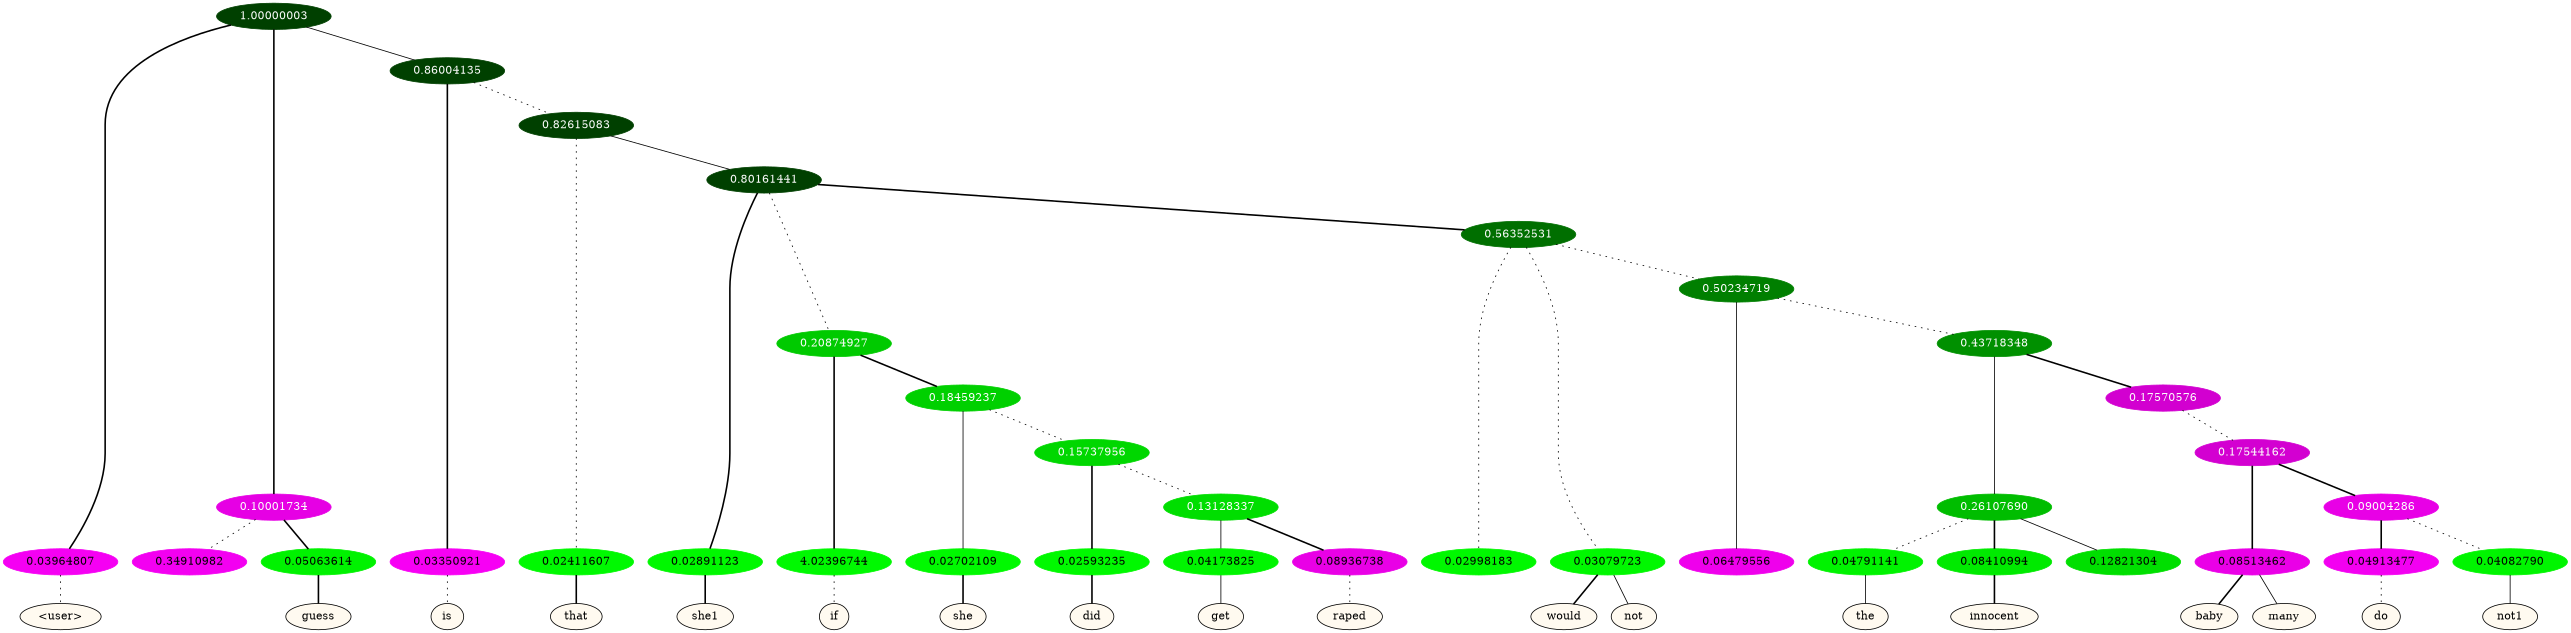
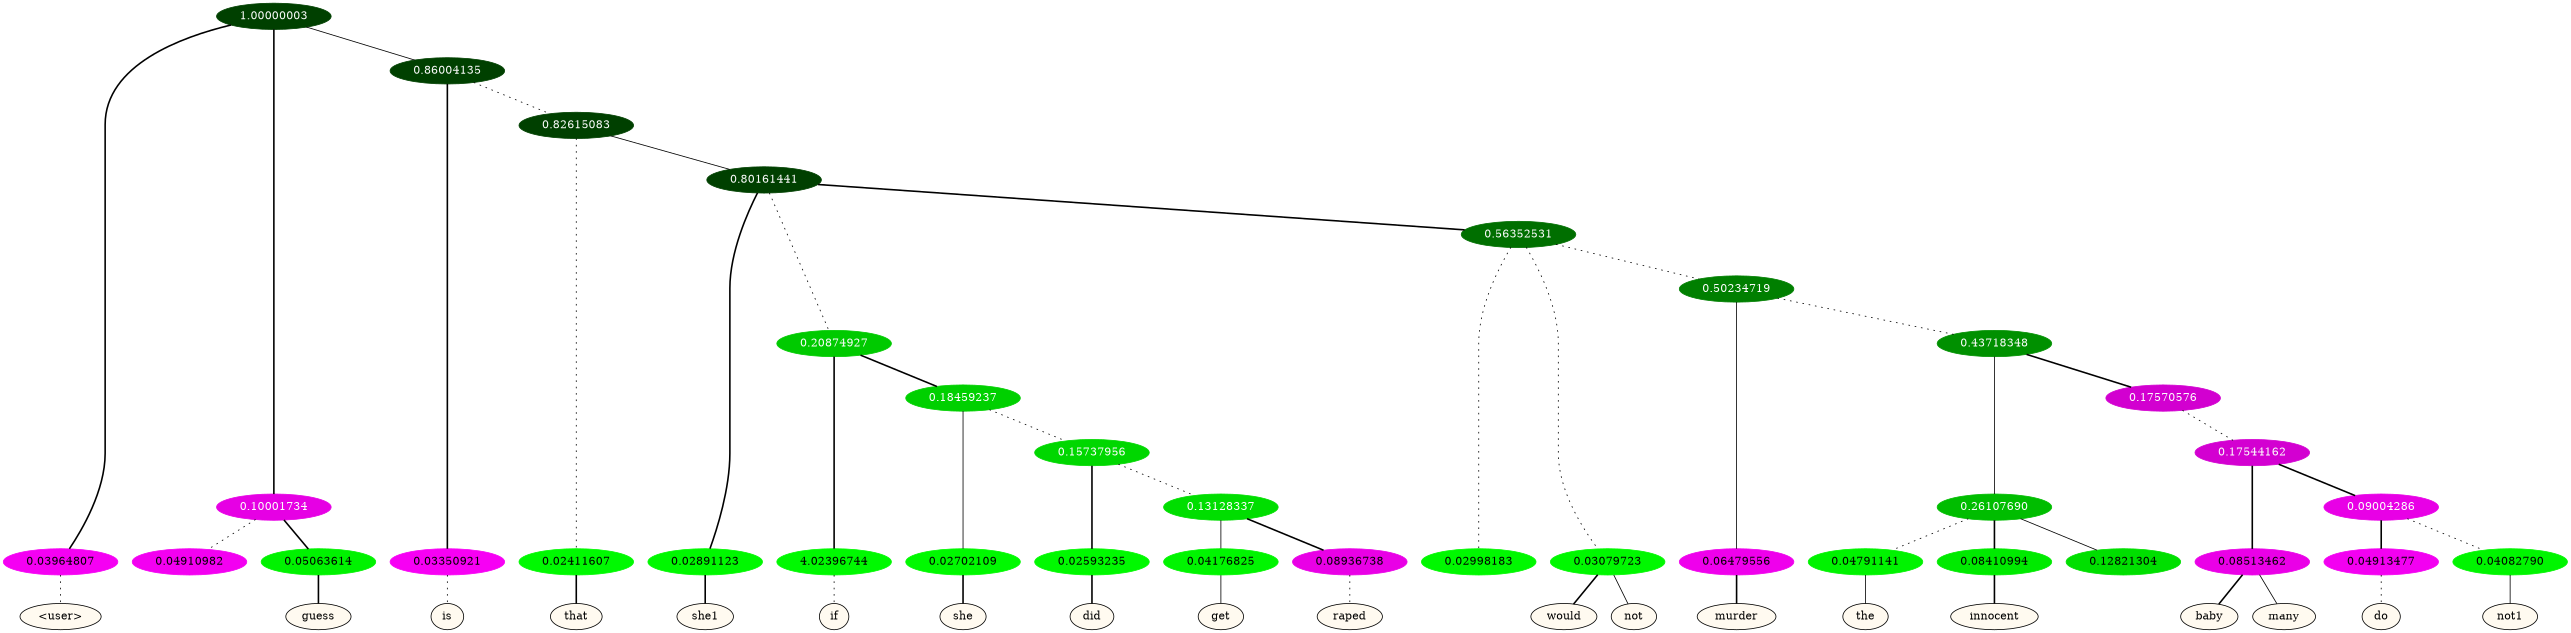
node "0.34910982": label "0.34910982" -> "0.04910982"
node "0.04173825": label "0.04173825" -> "0.04176825"
node "murder": added
